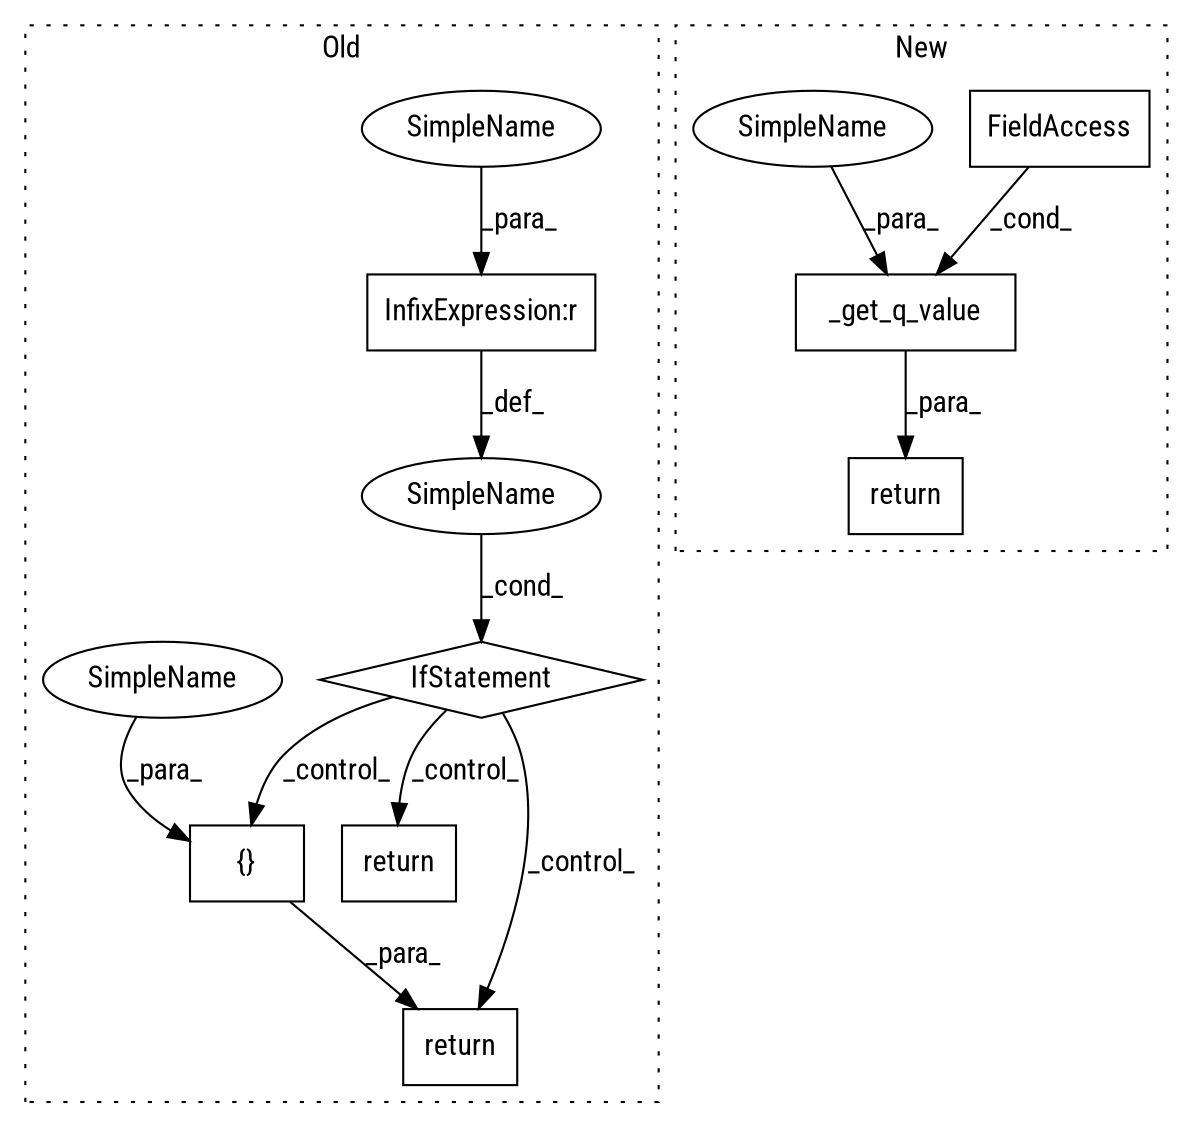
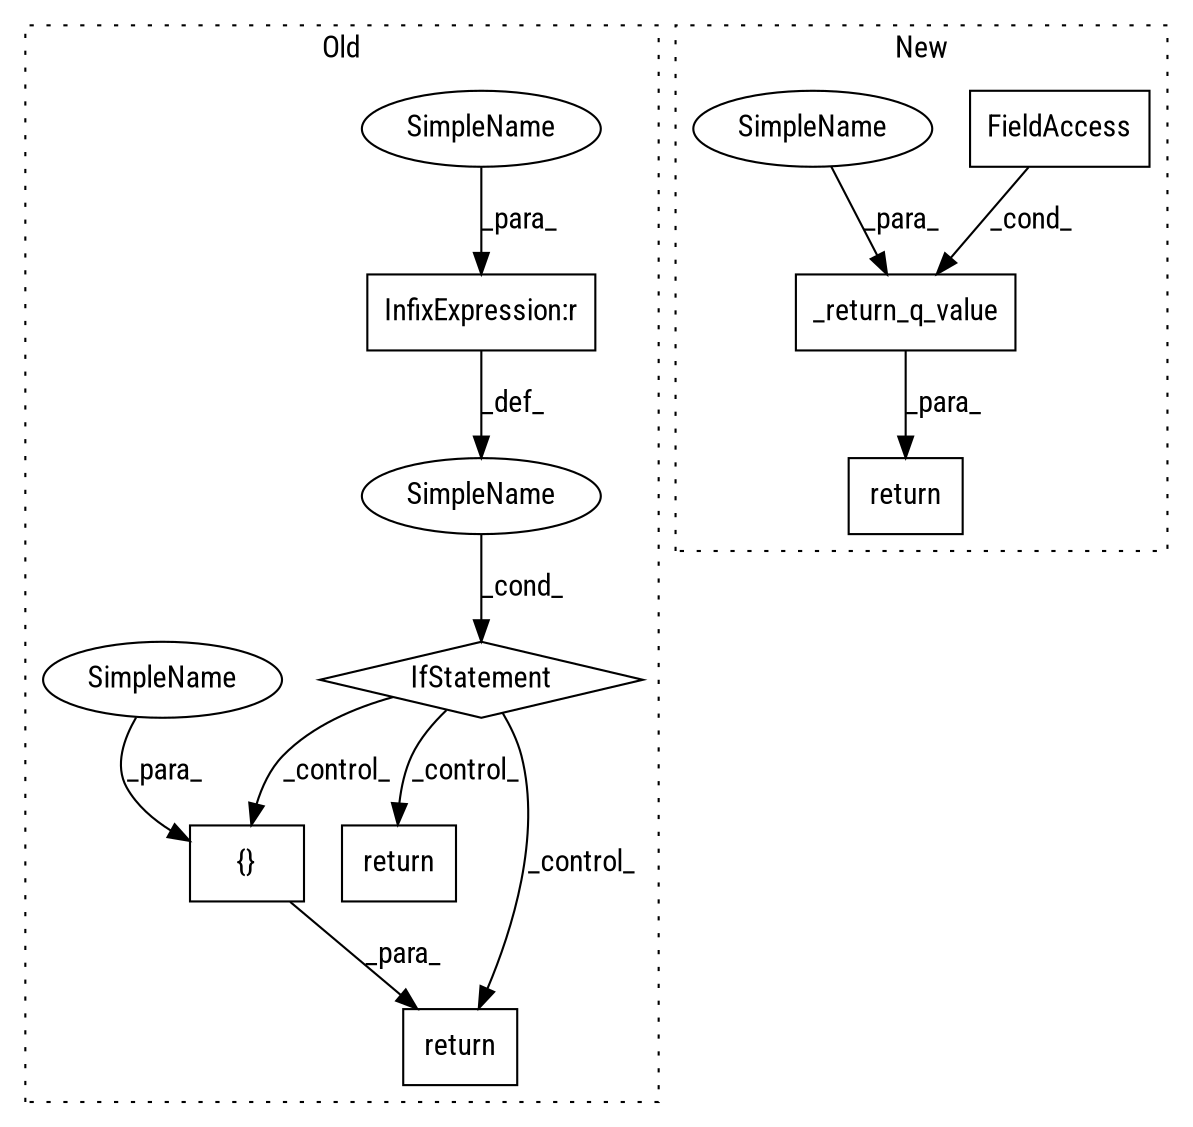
node "_get_q_value": label "_get_q_value" -> "_return_q_value"
